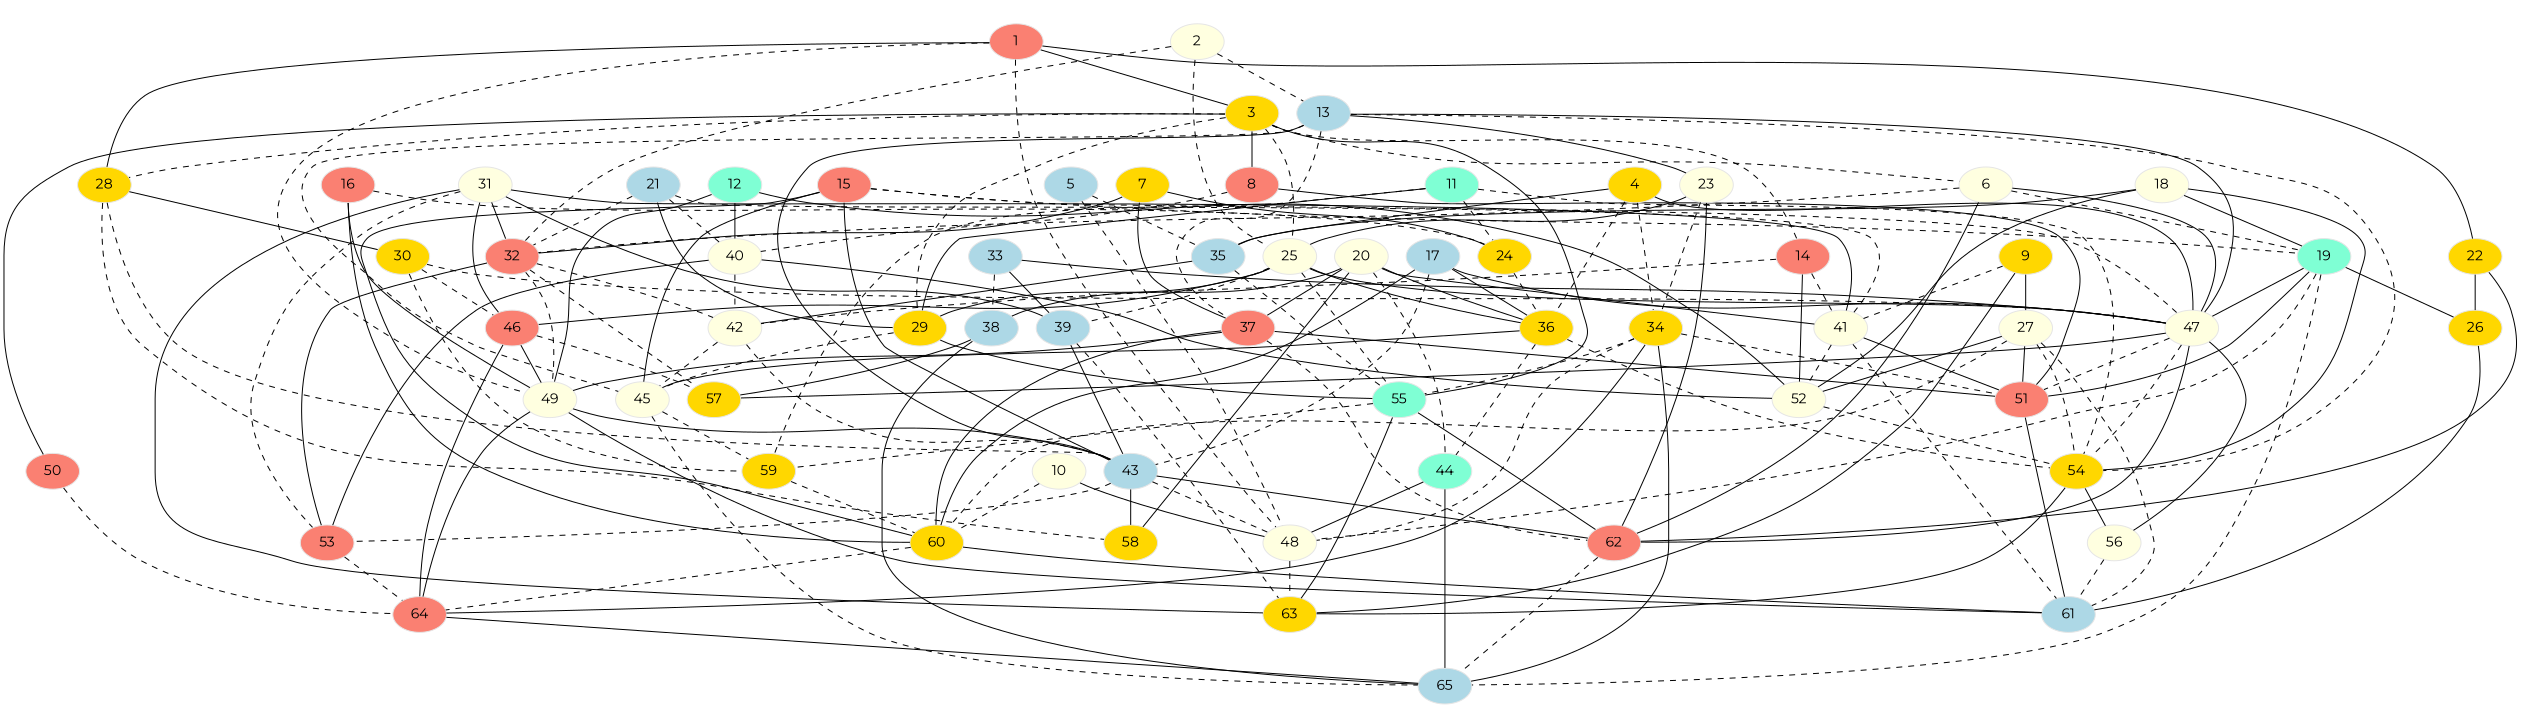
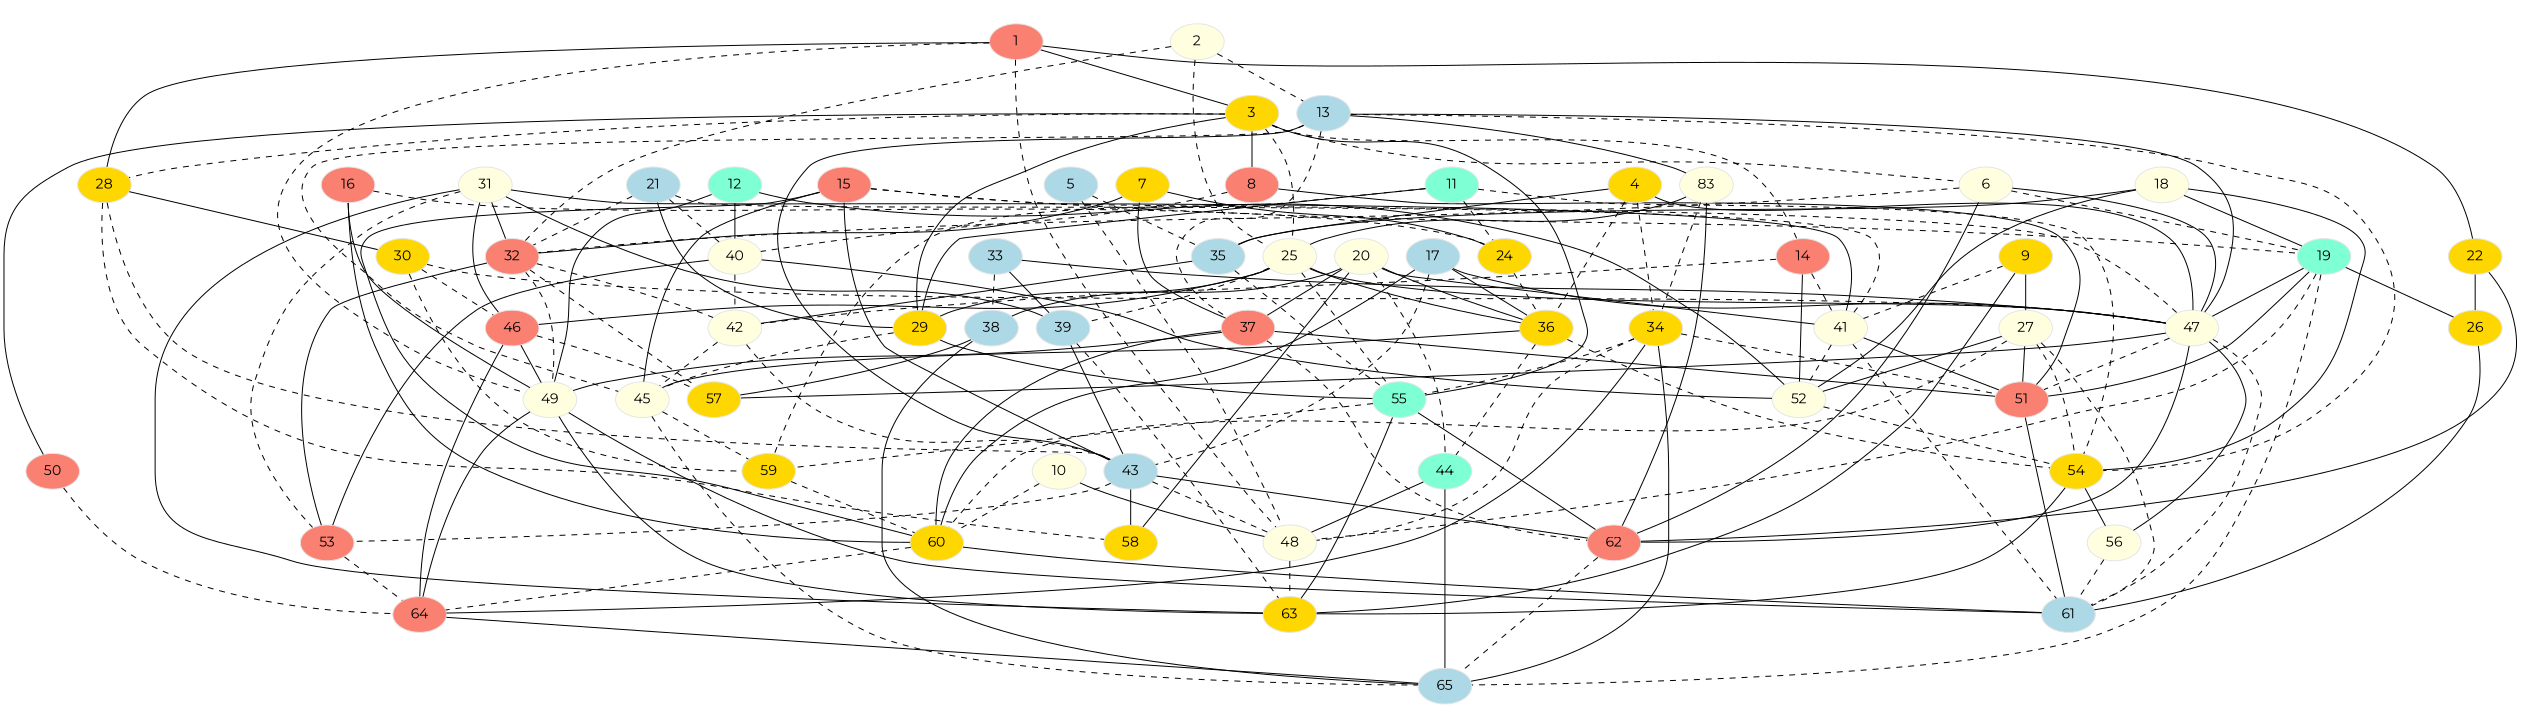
edge "3" -- "29": style dashed -> solid
node "23": label "23" -> "83"
edge "47" -- "54": now "47" -- "61"
edge "49" -- "43": now "49" -- "63"
